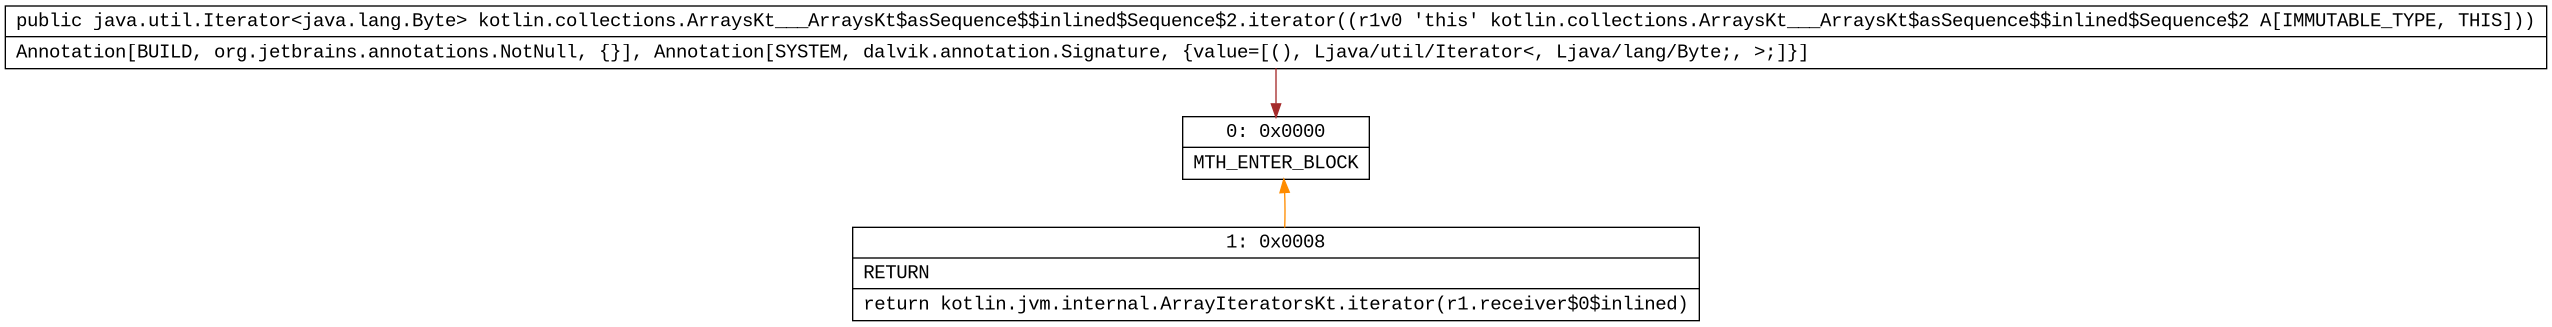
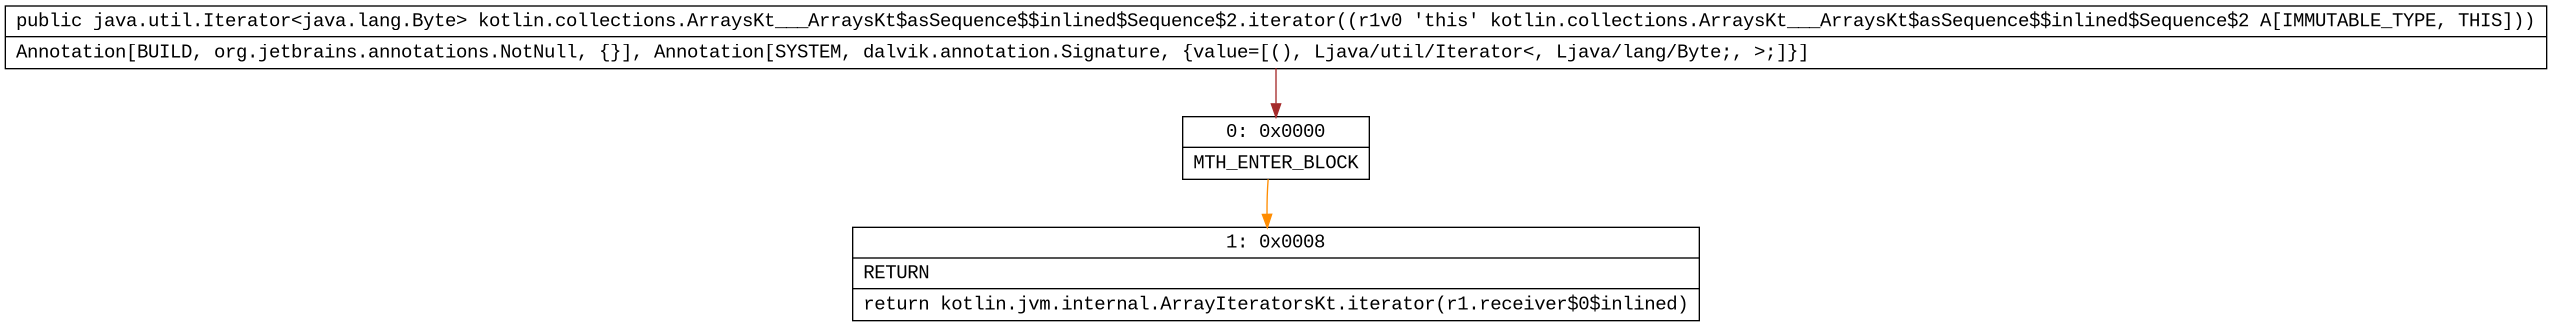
edge "1: 0x0008" -> "0: 0x0000": reversed
